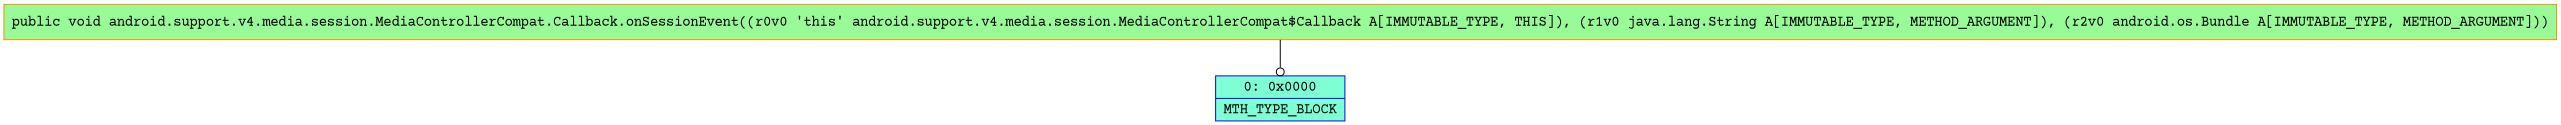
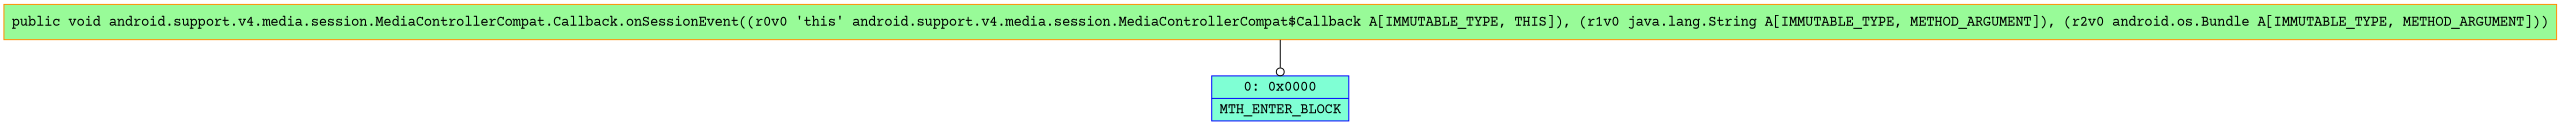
node "0: 0x0000": text "MTH_TYPE_BLOCK" -> "MTH_ENTER_BLOCK"
